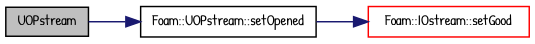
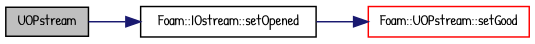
node "Foam::UOPstream::setOpened": label "Foam::UOPstream::setOpened" -> "Foam::IOstream::setOpened"
node "Foam::IOstream::setGood": label "Foam::IOstream::setGood" -> "Foam::UOPstream::setGood"
